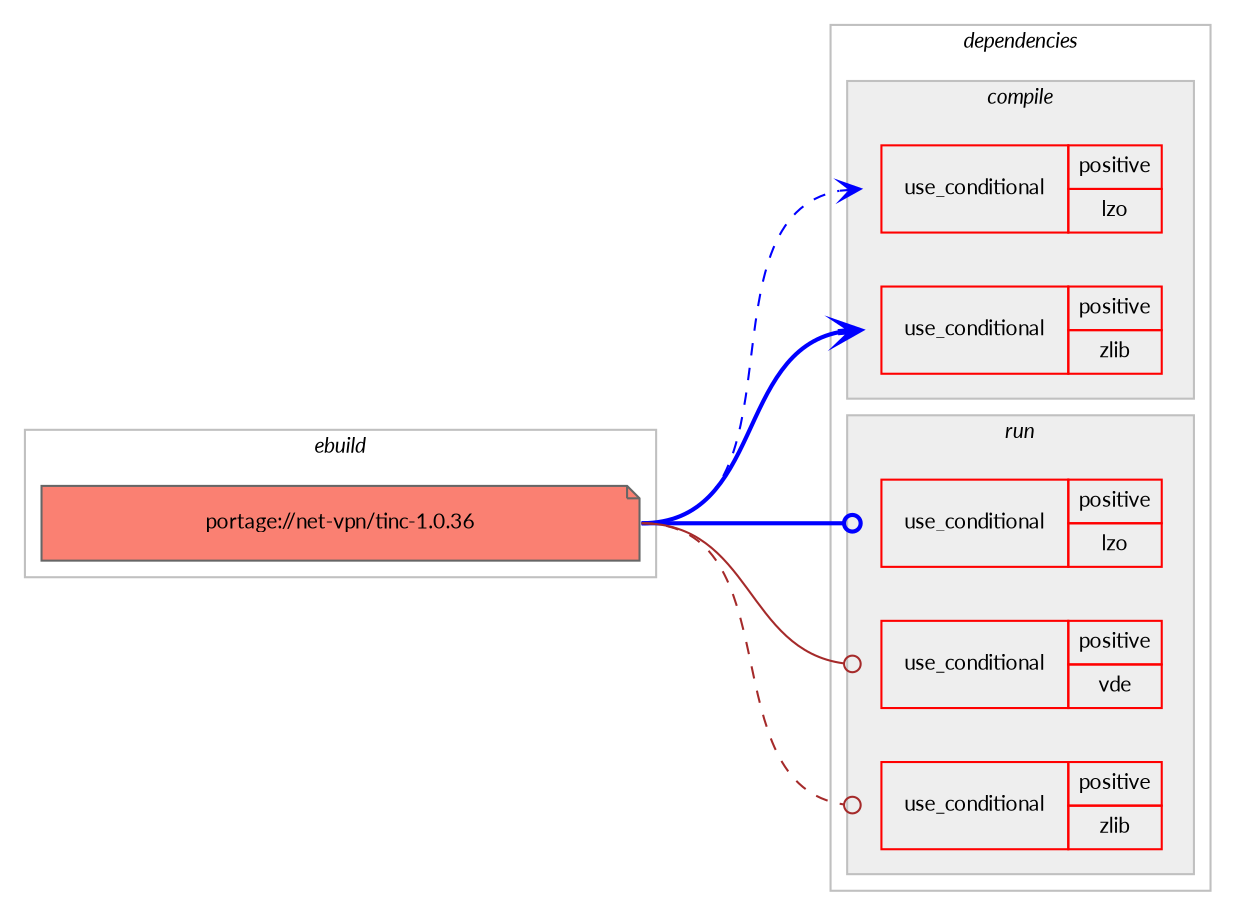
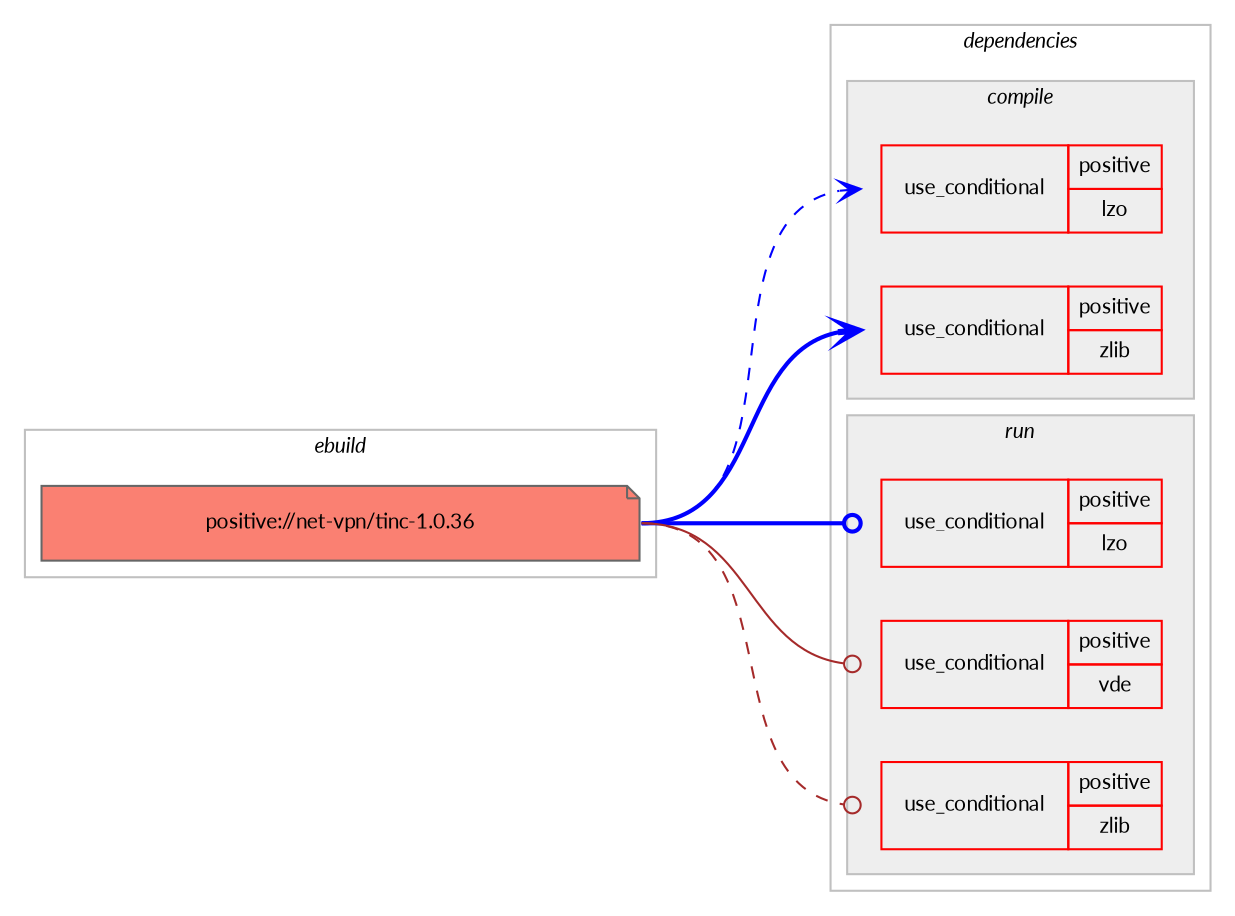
node "portage://net-vpn/tinc-1.0.36": label "portage://net-vpn/tinc-1.0.36" -> "positive://net-vpn/tinc-1.0.36"
